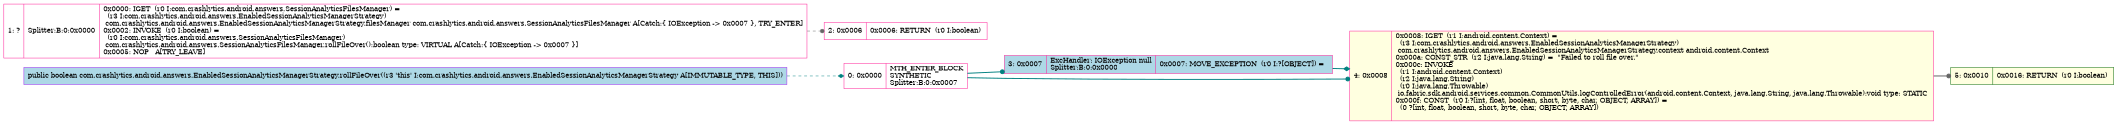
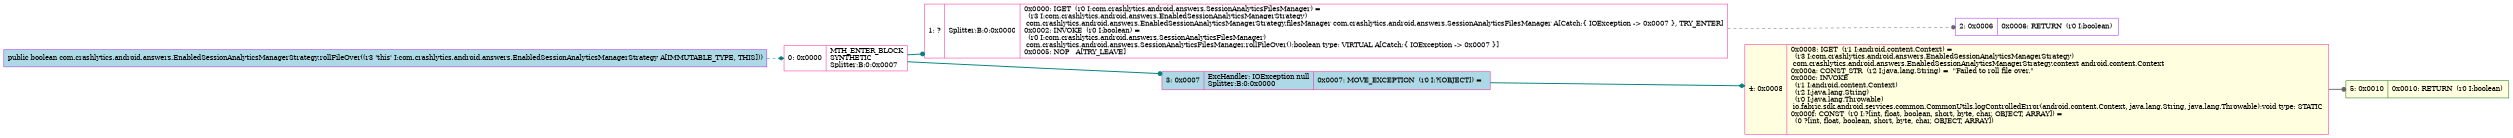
node "2: 0x0006": color deeppink -> purple
node "5: 0x0010": text "0x0016: RETURN  (r0 I:boolean)" -> "0x0010: RETURN  (r0 I:boolean)"
edge "0: 0x0000" -> "4: 0x0008": now "0: 0x0000" -> "1: ?"
